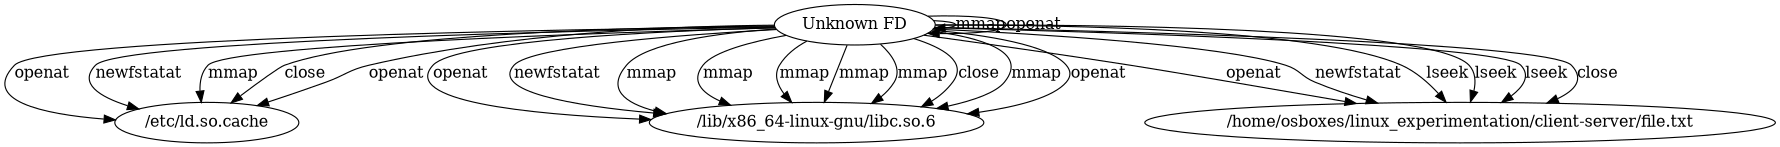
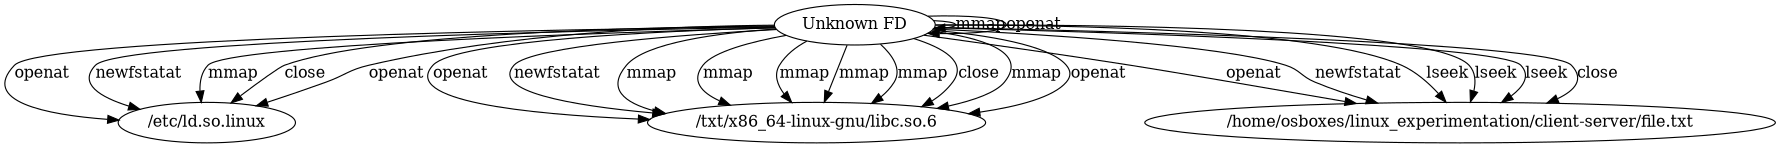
node "/etc/ld.so.cache": label "/etc/ld.so.cache" -> "/etc/ld.so.linux"
node "/lib/x86_64-linux-gnu/libc.so.6": label "/lib/x86_64-linux-gnu/libc.so.6" -> "/txt/x86_64-linux-gnu/libc.so.6"
